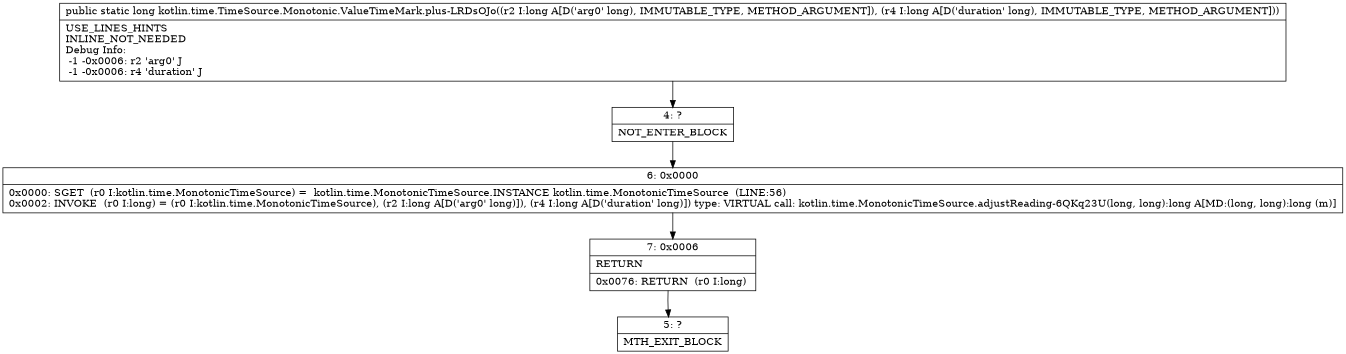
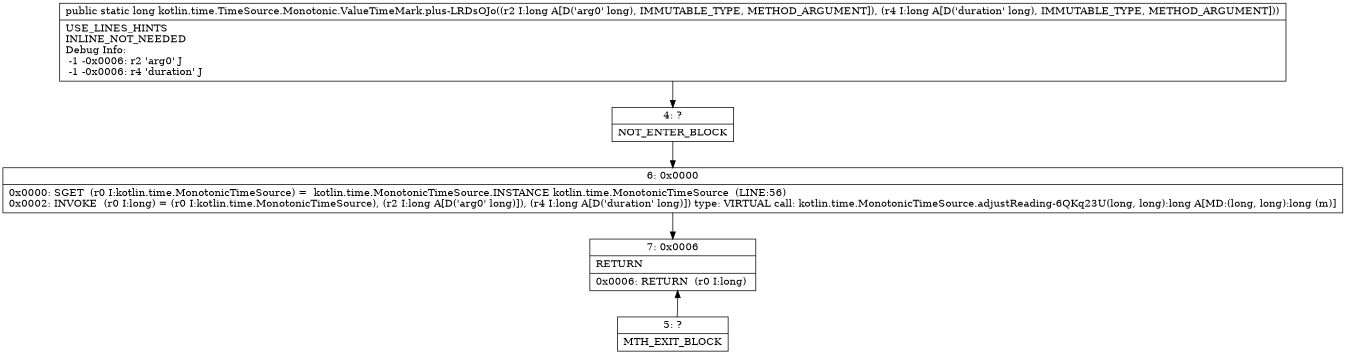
node "7: 0x0006": text "0x0076: RETURN  (r0 I:long)" -> "0x0006: RETURN  (r0 I:long)"
edge "7: 0x0006" -> "5: ?": reversed
